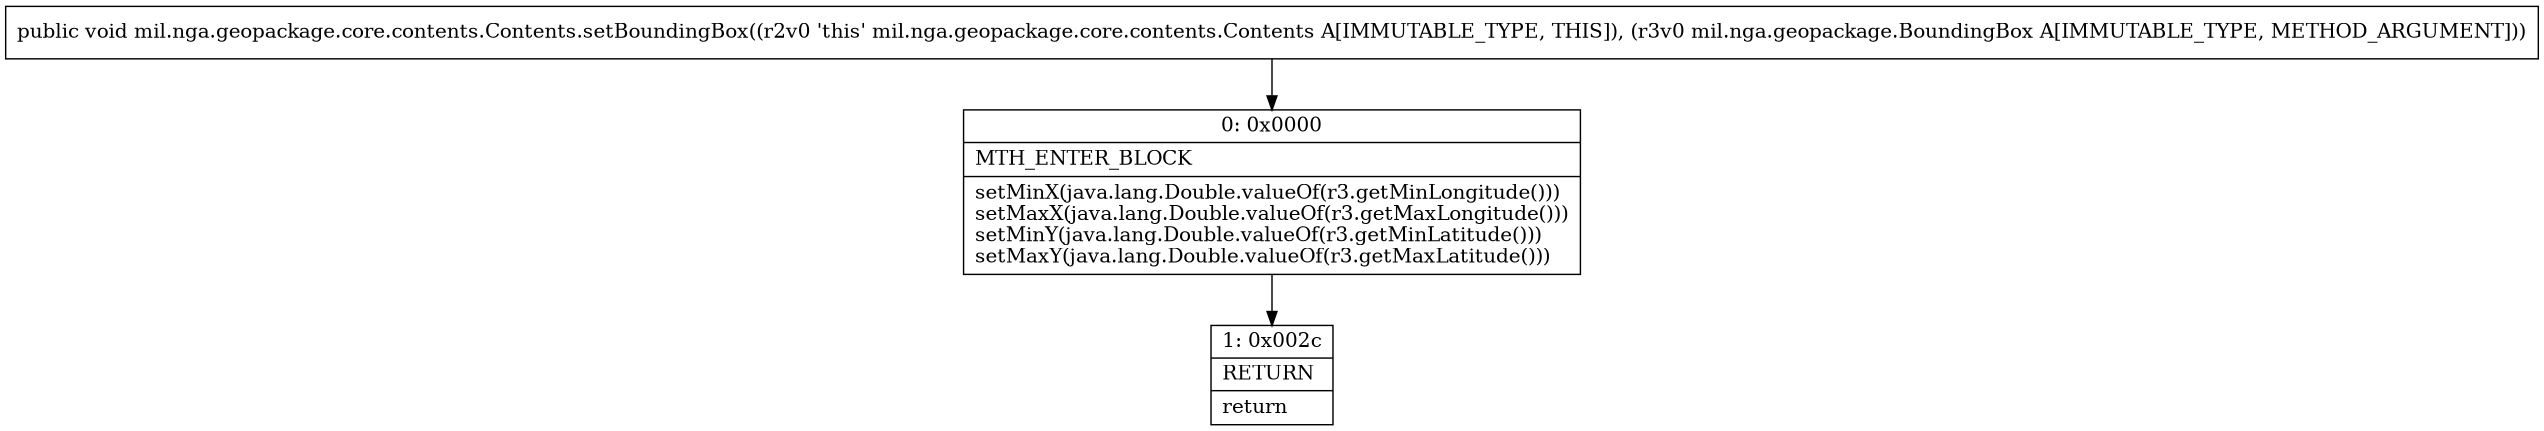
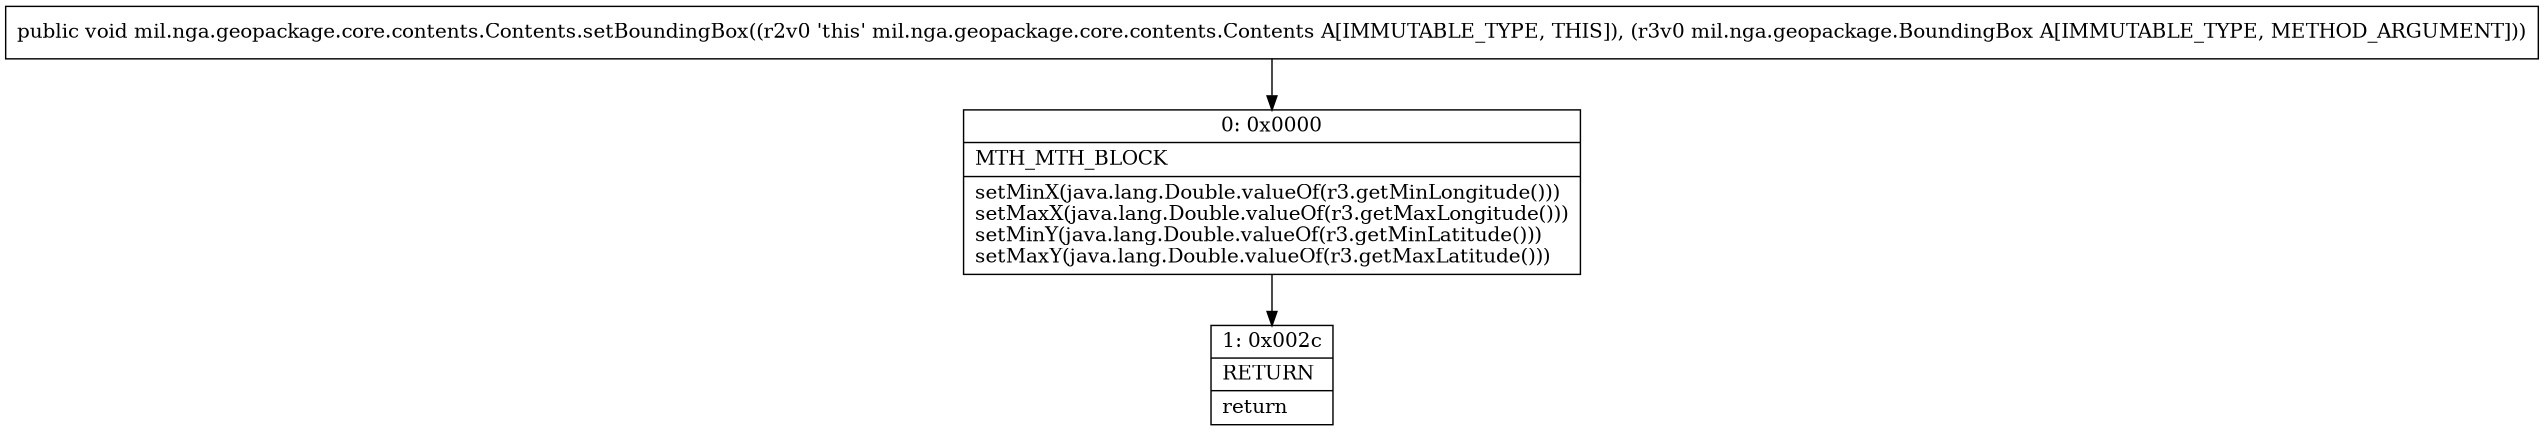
node "0: 0x0000": text "MTH_ENTER_BLOCK" -> "MTH_MTH_BLOCK"
